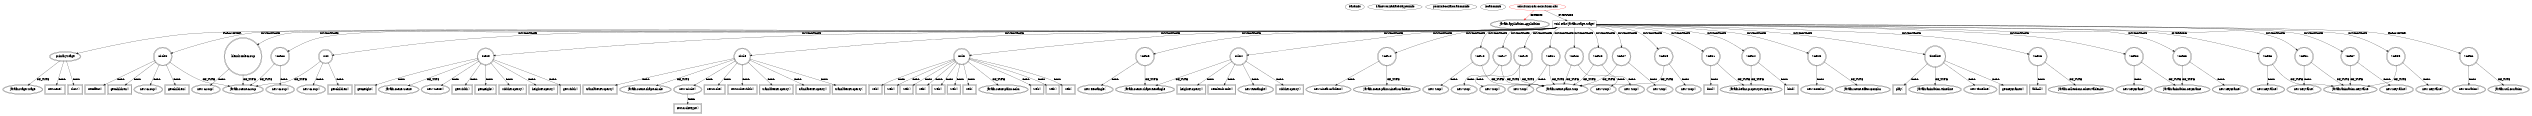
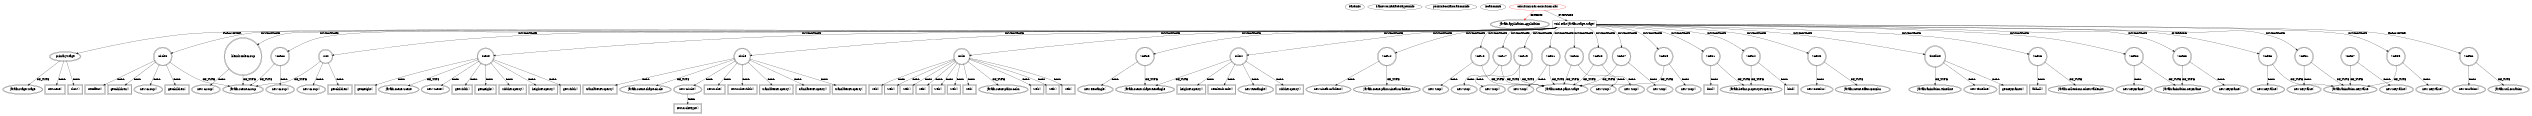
edge "void start(javafx.stage.Stage)" -> "VAR57": removed, label "INSTANTIATE"
node "javafx.scene.paint.Stop": label "javafx.scene.paint.Stop" -> "javafx.scene.paint.Stage"
node "play()": removed
